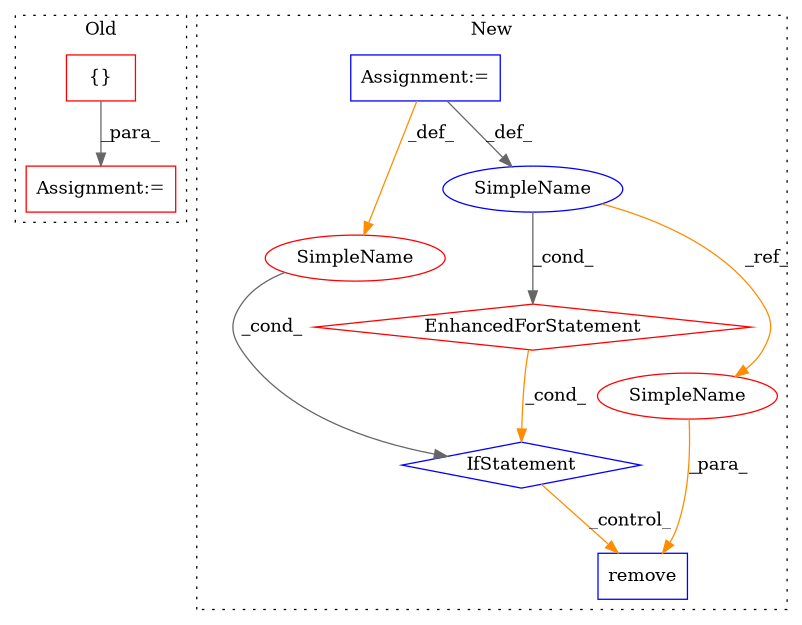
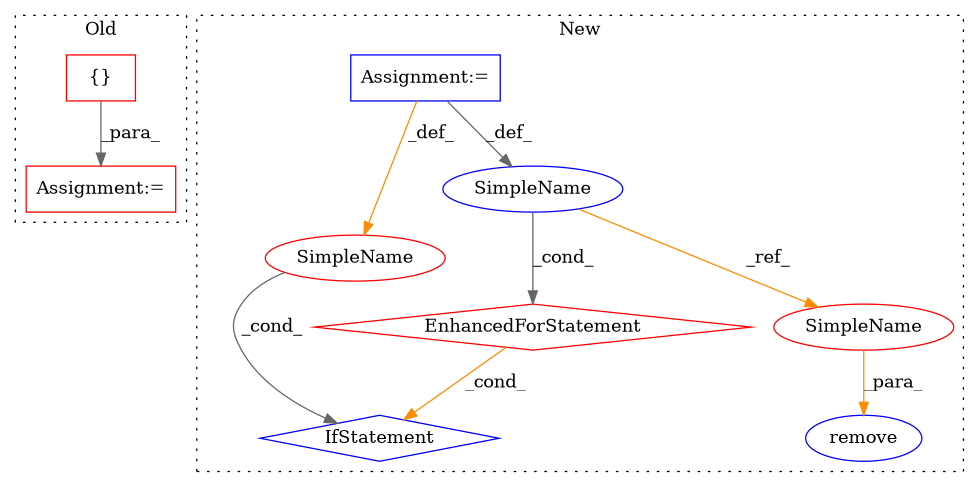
edge "IfStatement" -> "remove": removed, label "_control_"
node "remove": shape box -> ellipse
